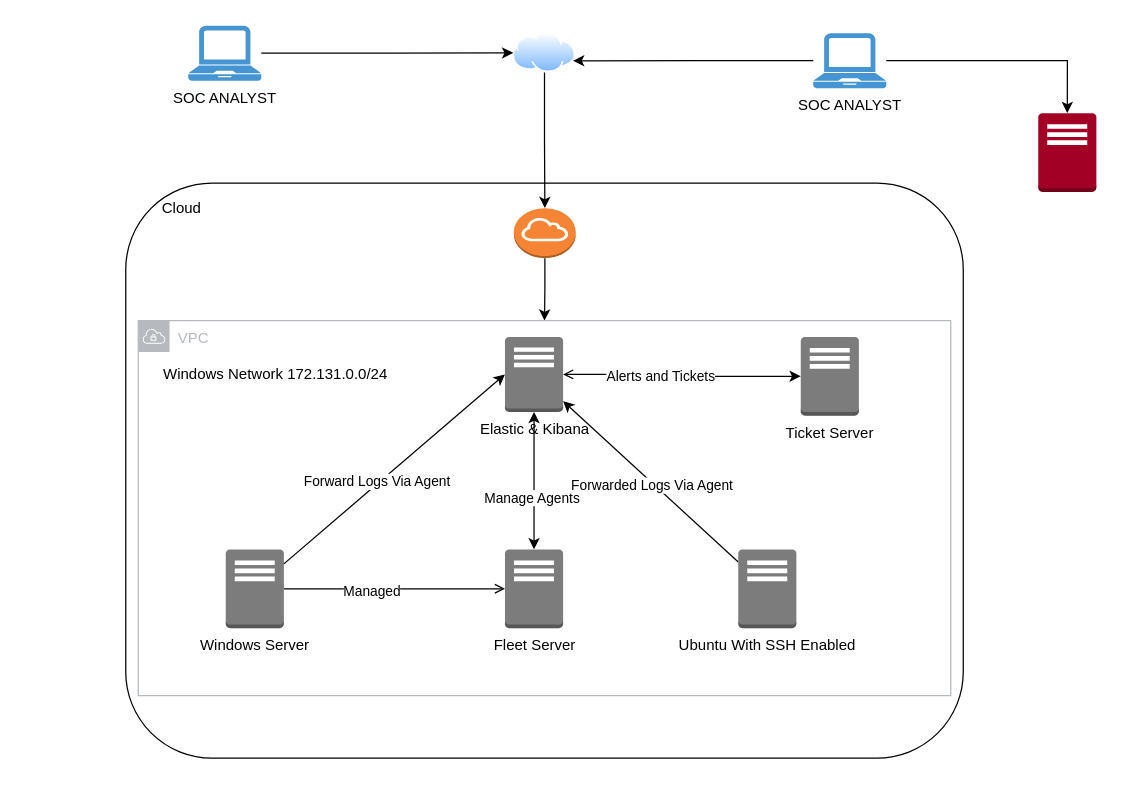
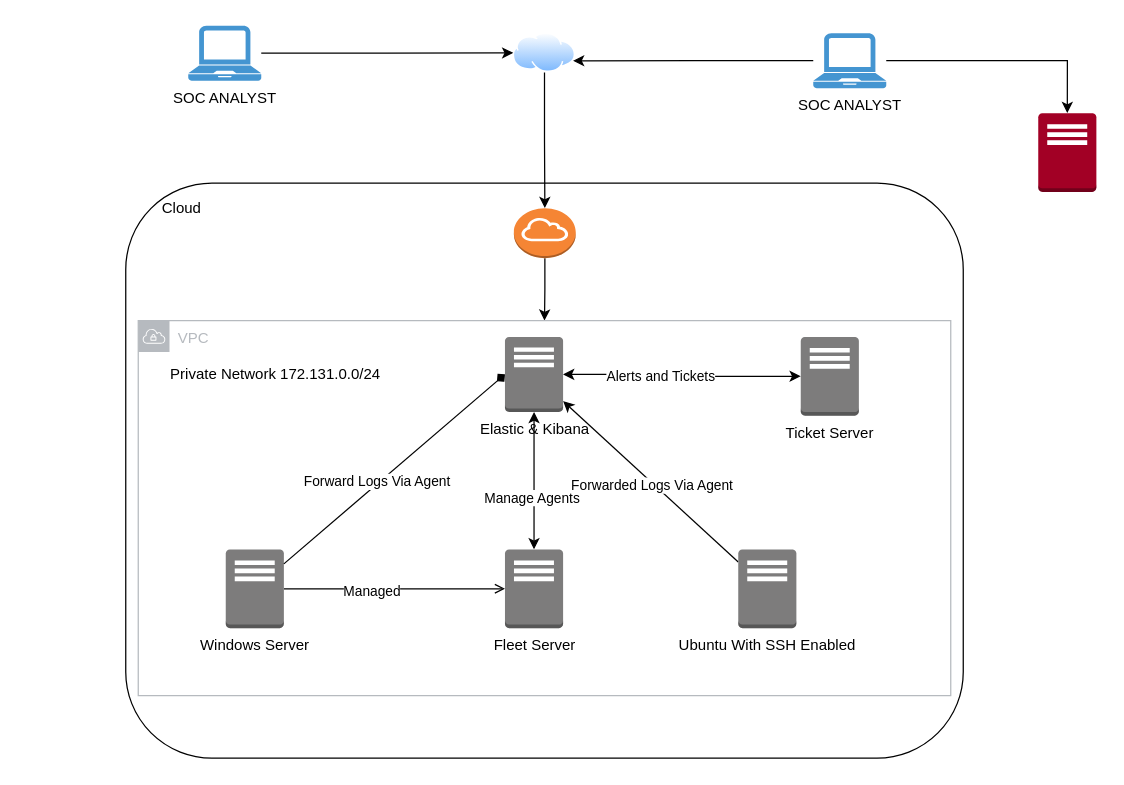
node "Windows Network 172.131.0.0/24": label "Windows Network 172.131.0.0/24" -> "Private Network 172.131.0.0/24"
edge "Elastic & Kibana" -- "Ticket Server": arrowhead open -> classic
edge "Windows Server" -> "Elastic & Kibana": arrowhead classic -> diamond
